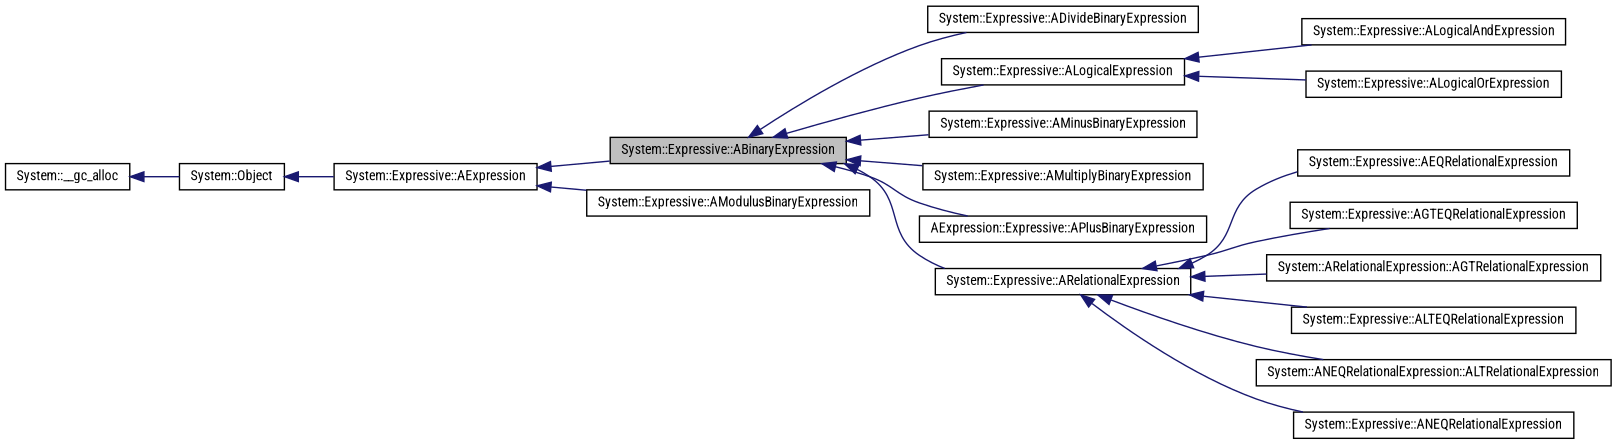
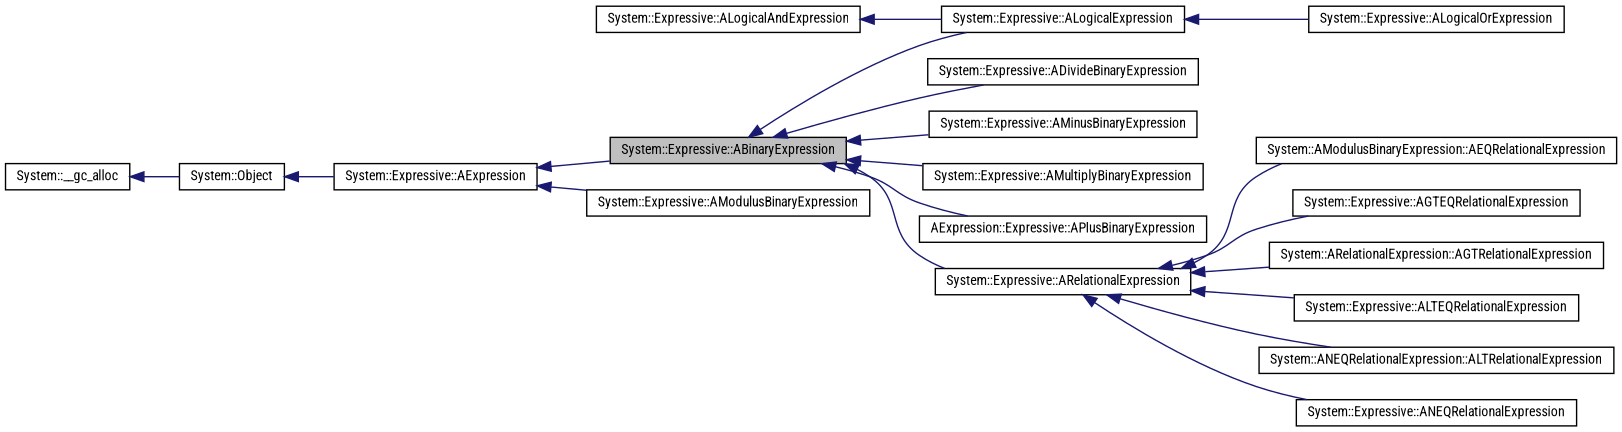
edge "System::Expressive::ALogicalAndExpression" -> "System::Expressive::ALogicalExpression": reversed
node "System::Expressive::AEQRelationalExpression": label "System::Expressive::AEQRelationalExpression" -> "System::AModulusBinaryExpression::AEQRelationalExpression"
